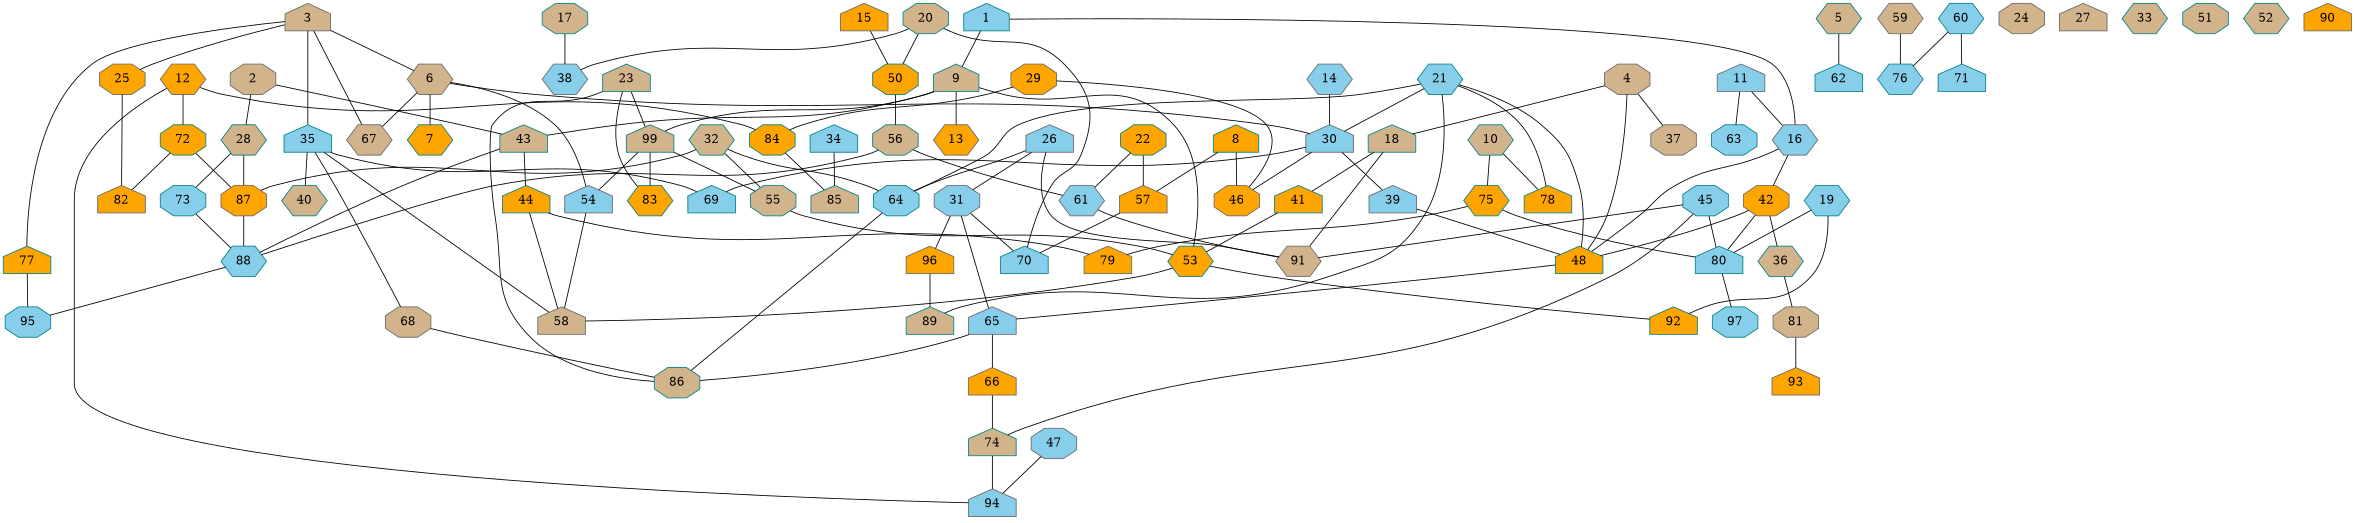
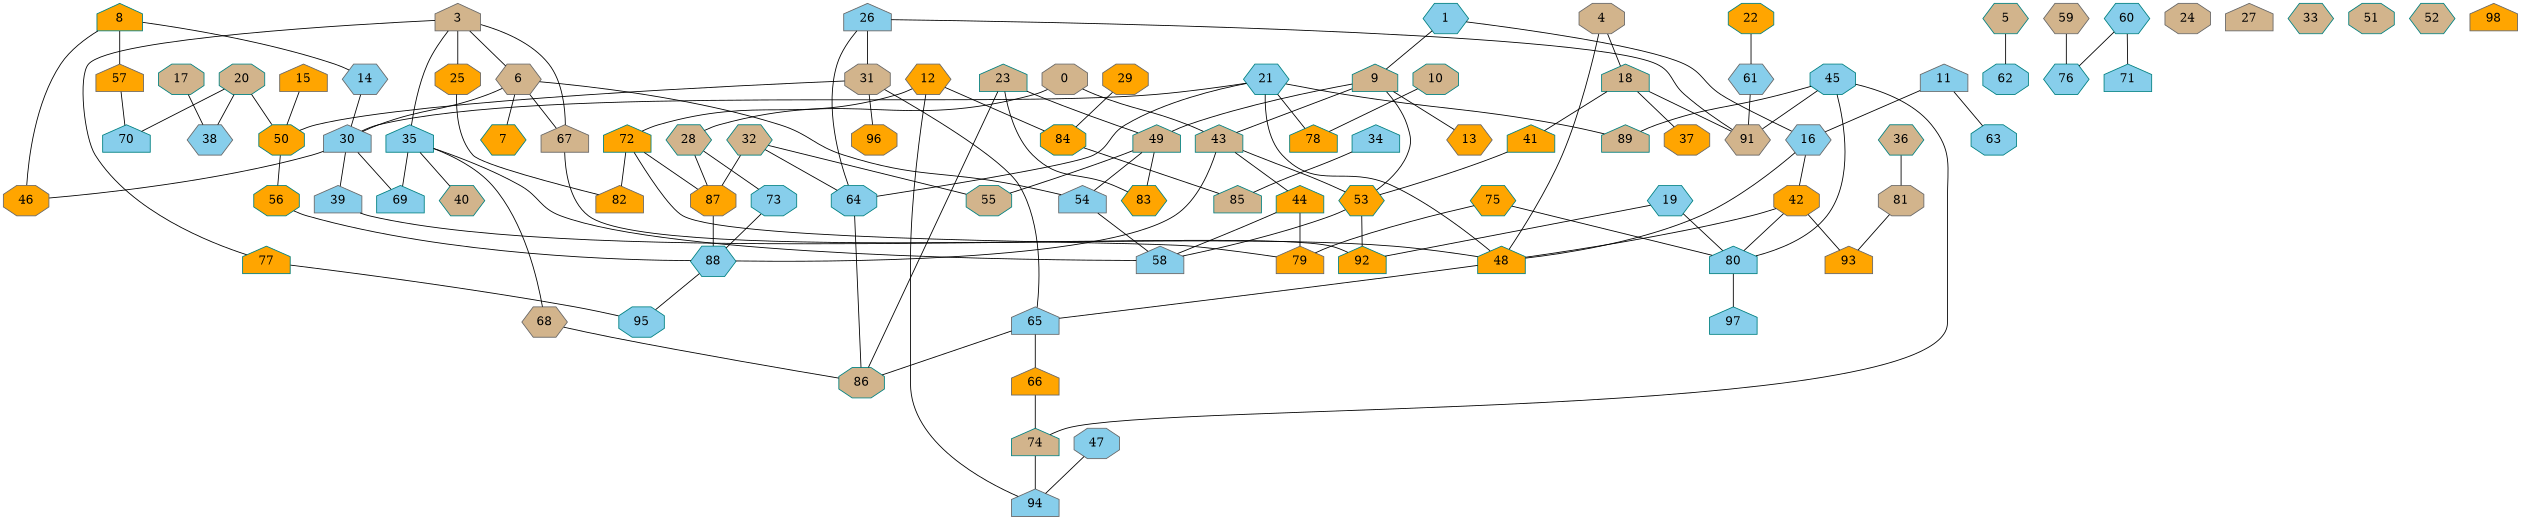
node "1": shape house -> hexagon
node "90": label "90" -> "98"
edge "8" -- "14": added
node "2": label "2" -> "0"
node "62": shape house -> octagon
edge "29" -- "46": removed
edge "4" -- "37": now "18" -- "37"
node "72": shape octagon -> house
node "67": shape hexagon -> house
node "99": label "99" -> "49"
node "56": fillcolor tan -> orange
node "10": shape hexagon -> octagon
node "37": fillcolor tan -> orange
edge "22" -- "57": removed
edge "10" -- "75": removed
edge "56" -- "61": removed
node "31": fillcolor skyblue -> tan
edge "31" -- "70": now "31" -- "50"
edge "55" -- "53": now "43" -- "53"
edge "42" -- "36": now "42" -- "93"
edge "72" -- "79": added
edge "67" -- "92": added
node "96": shape house -> octagon
edge "96" -- "89": now "45" -- "89"
node "68": shape octagon -> hexagon
node "58": fillcolor tan -> skyblue
node "97": shape octagon -> house
